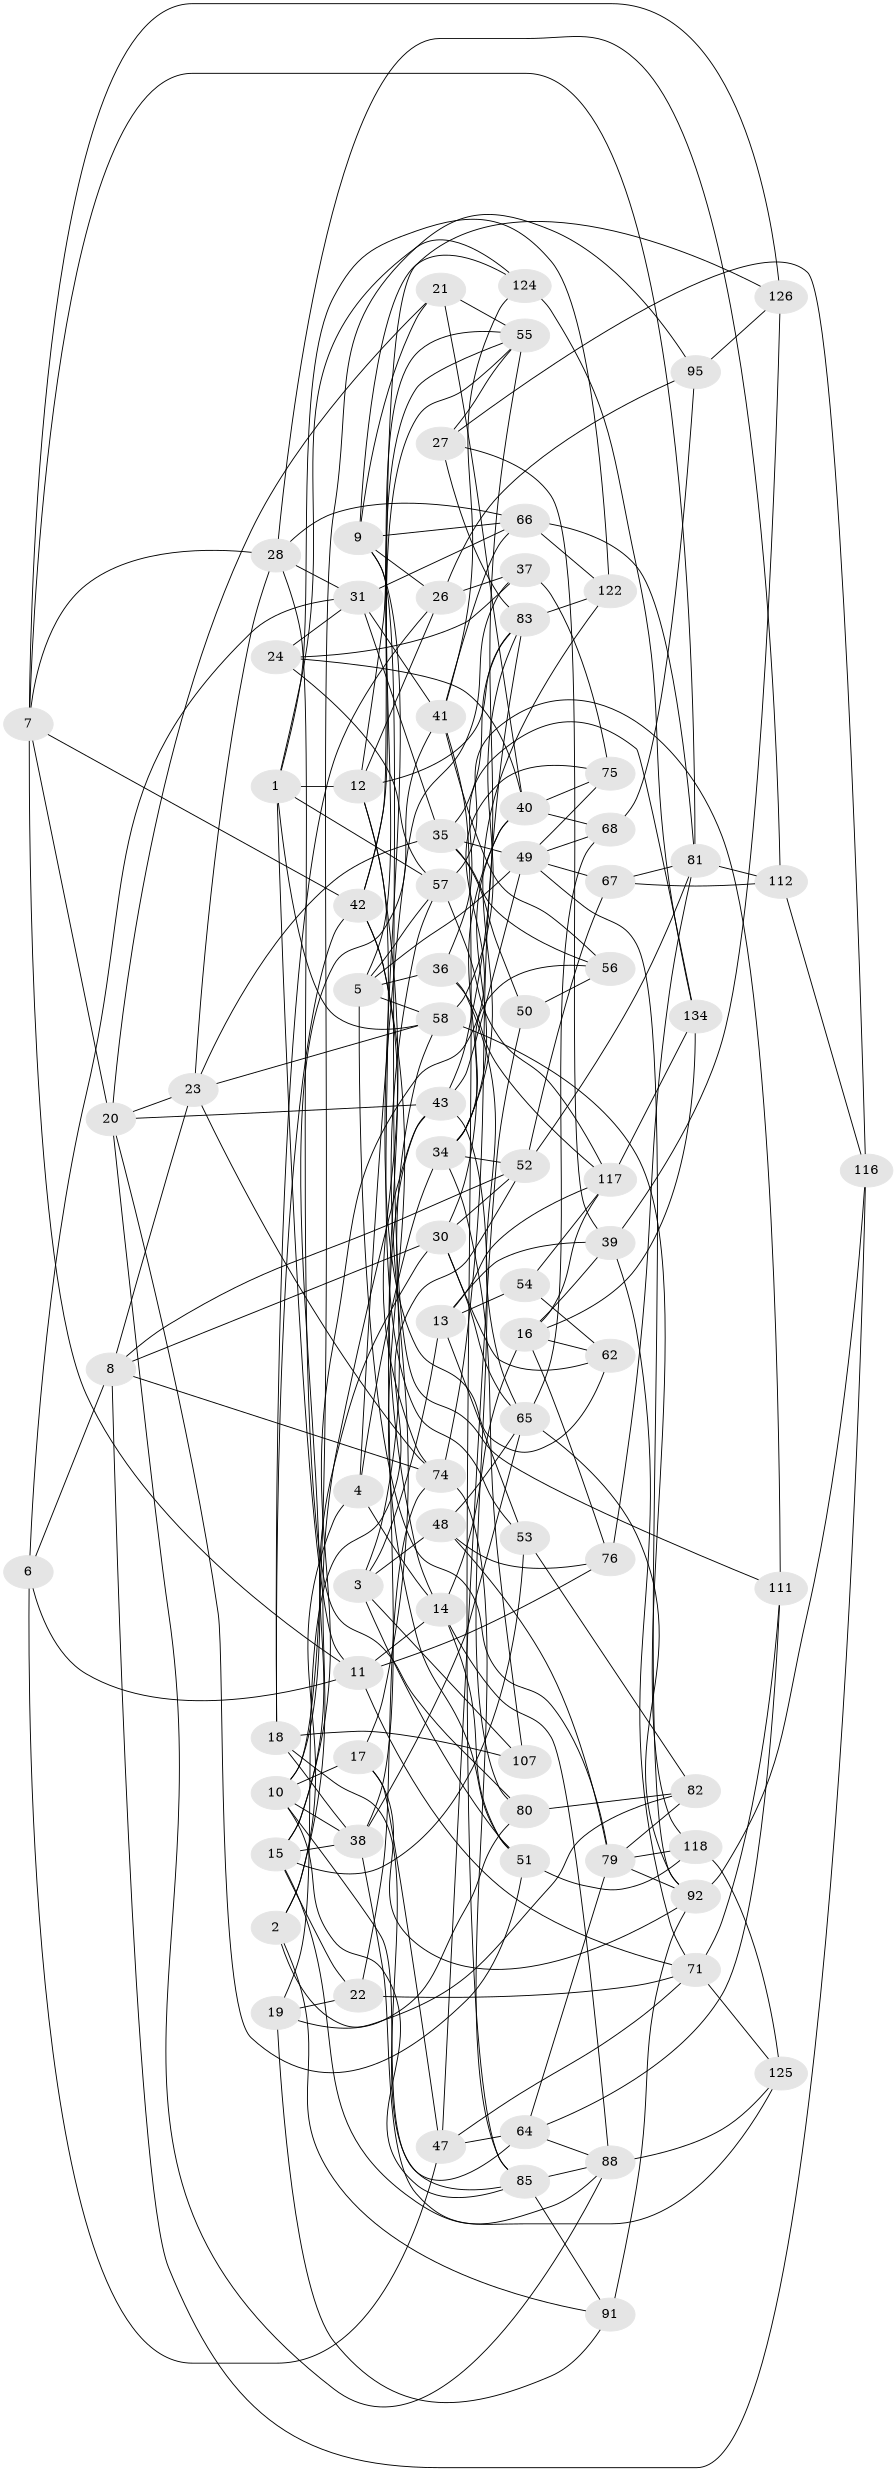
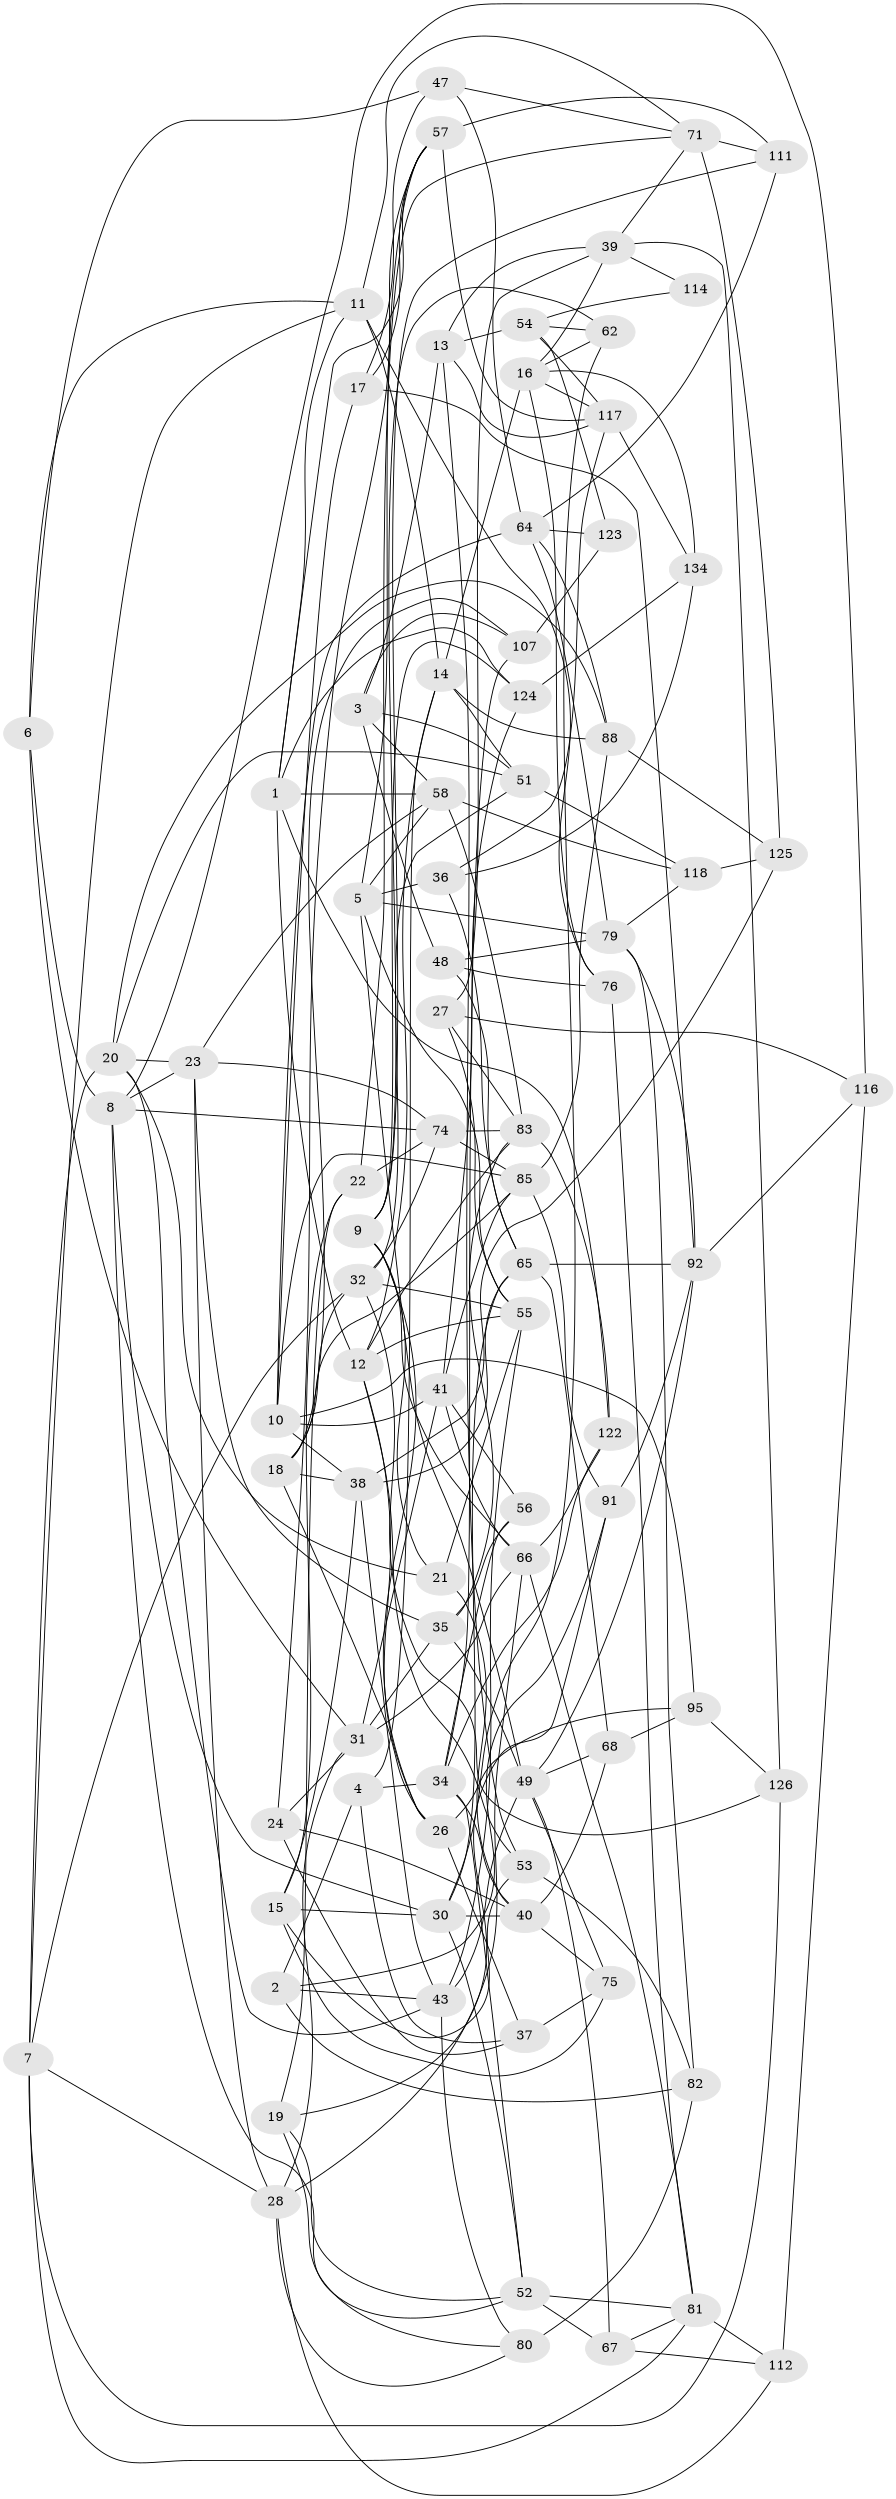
node "114": added
node "123": added
node "42": label "42" -> "32"
node "50": removed
edge "15" -- "88": removed
